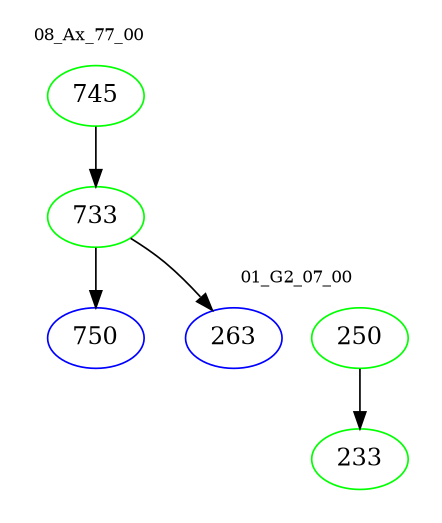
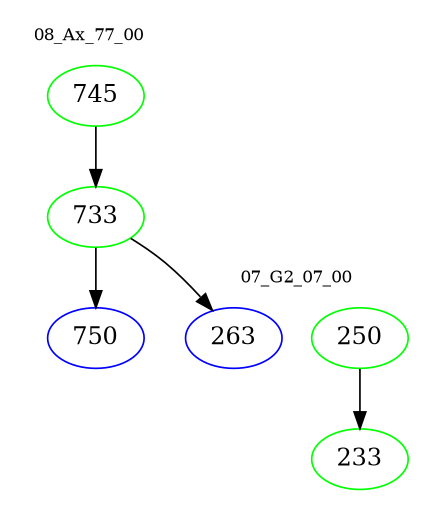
cluster "01_G2_07_00": label "01_G2_07_00" -> "07_G2_07_00"
